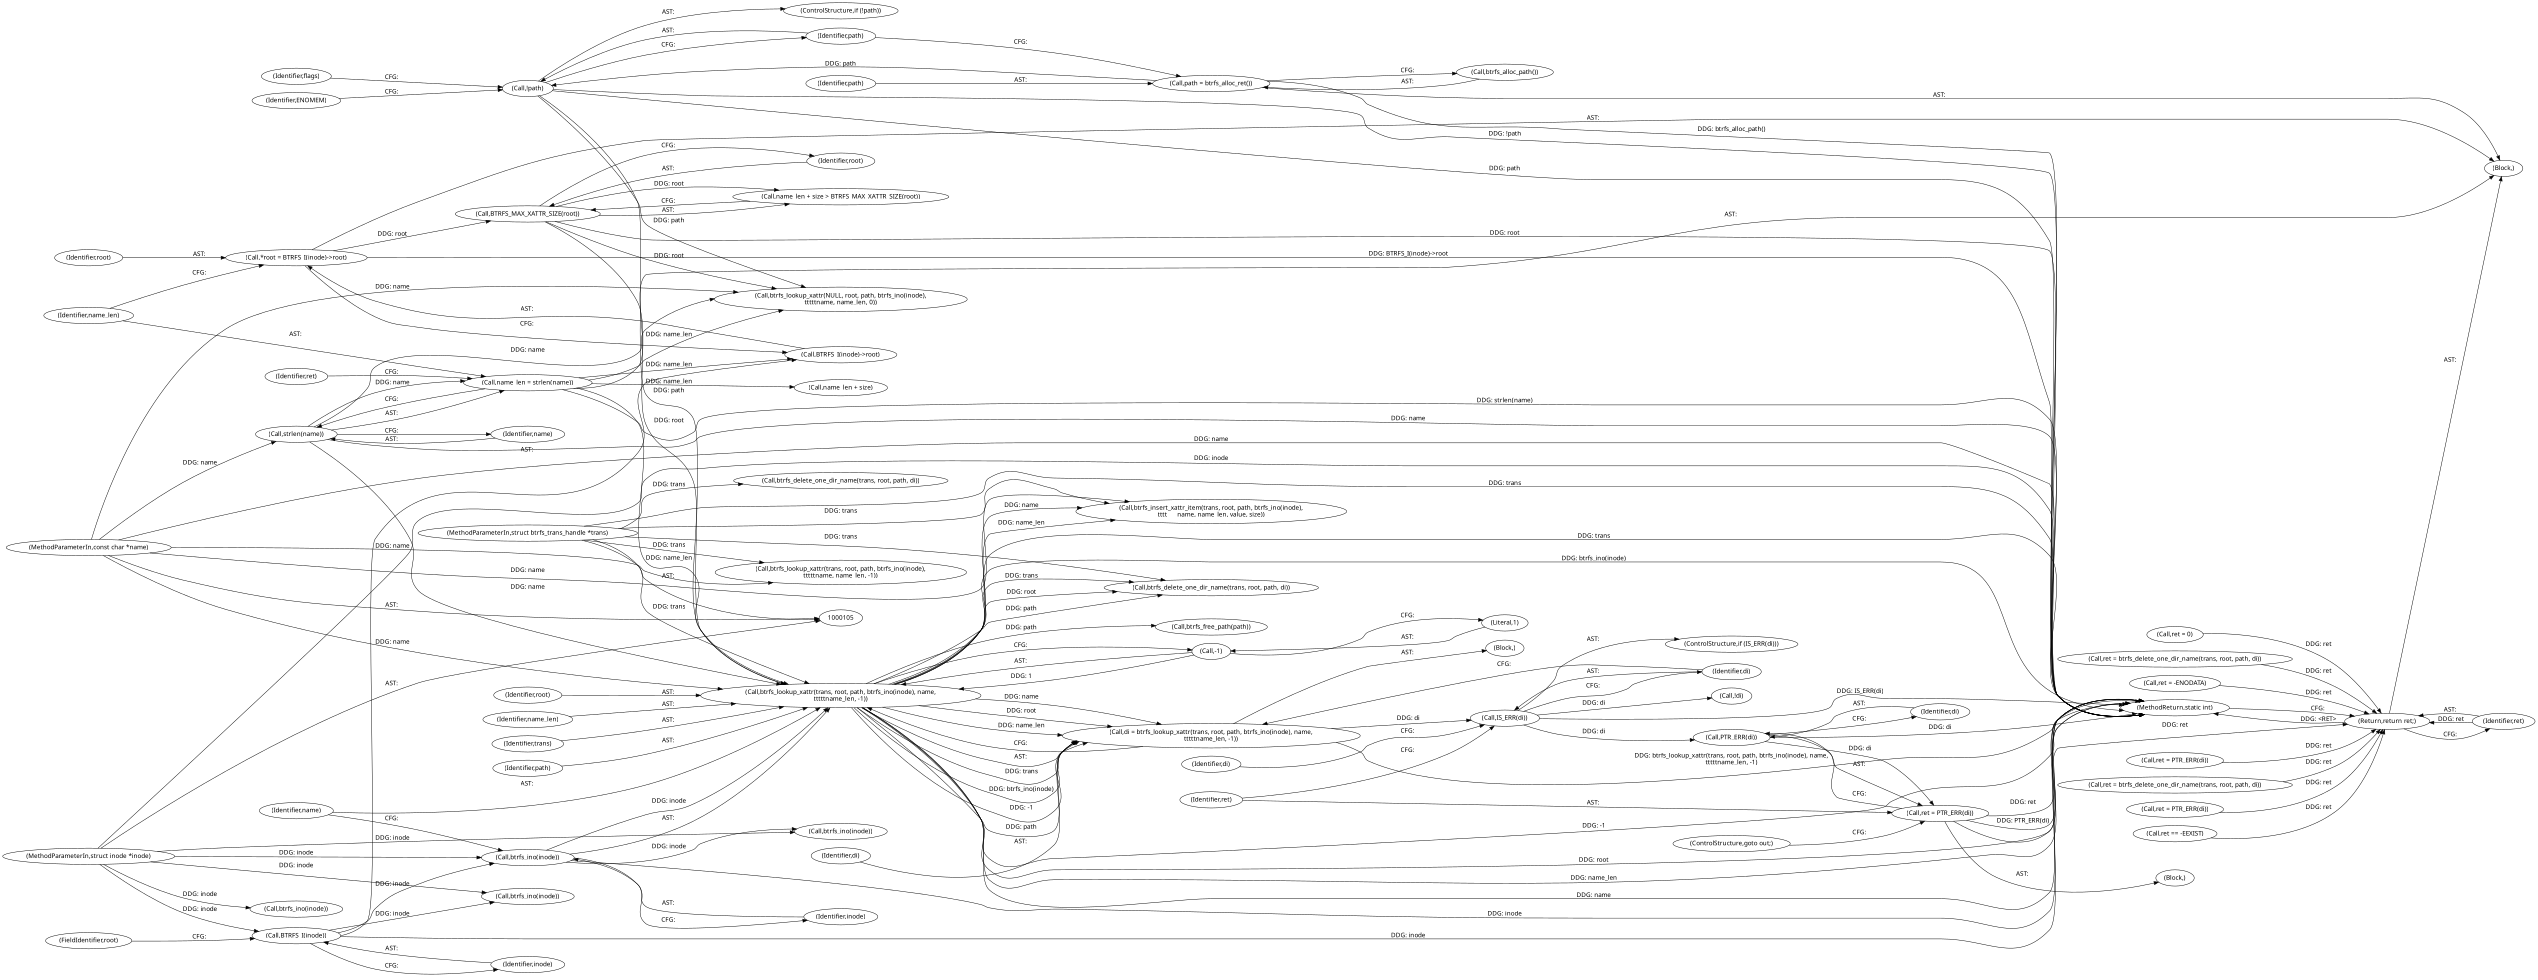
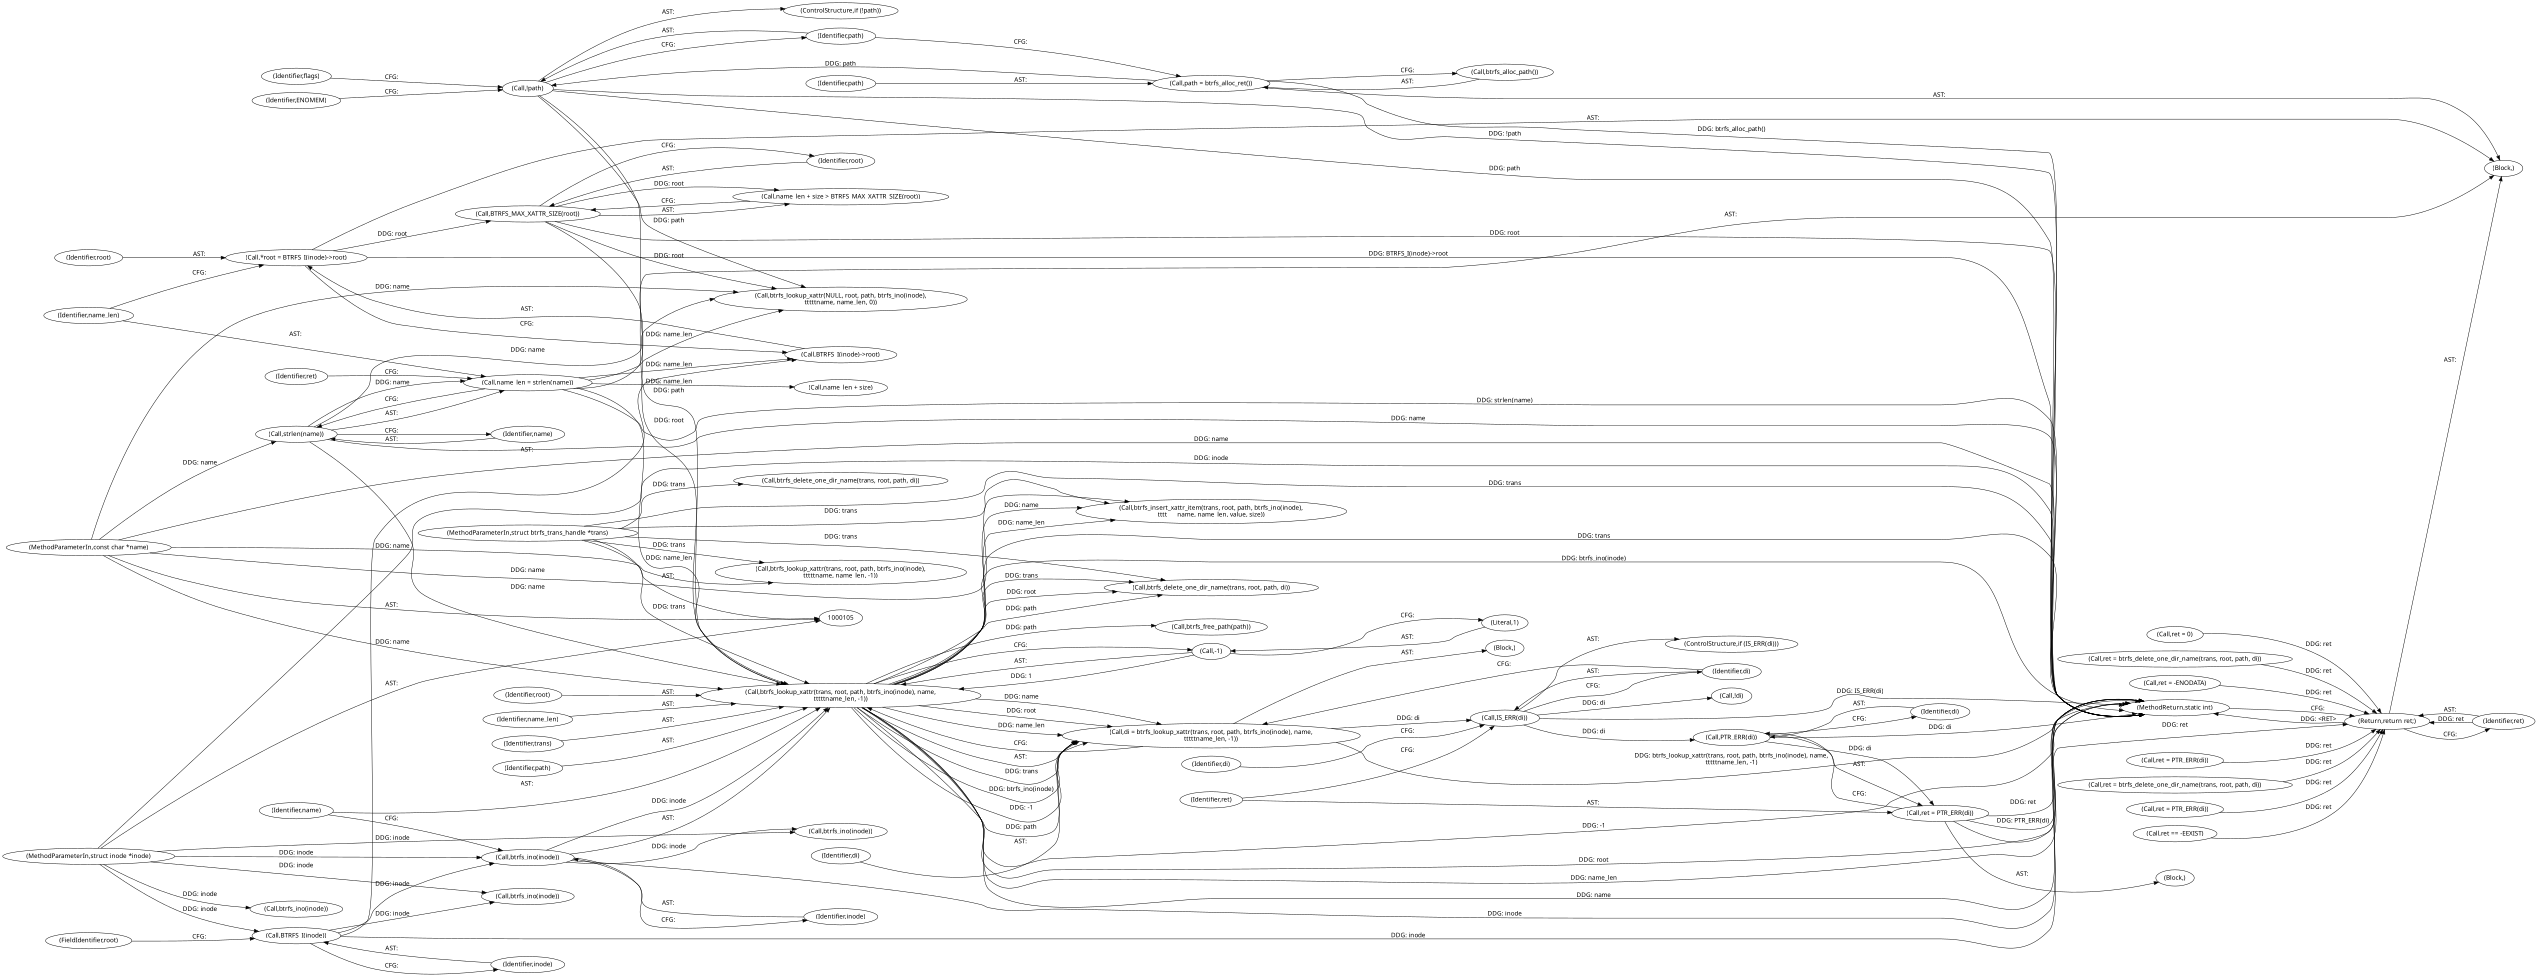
node "(ControlStructure,goto out;)": removed
